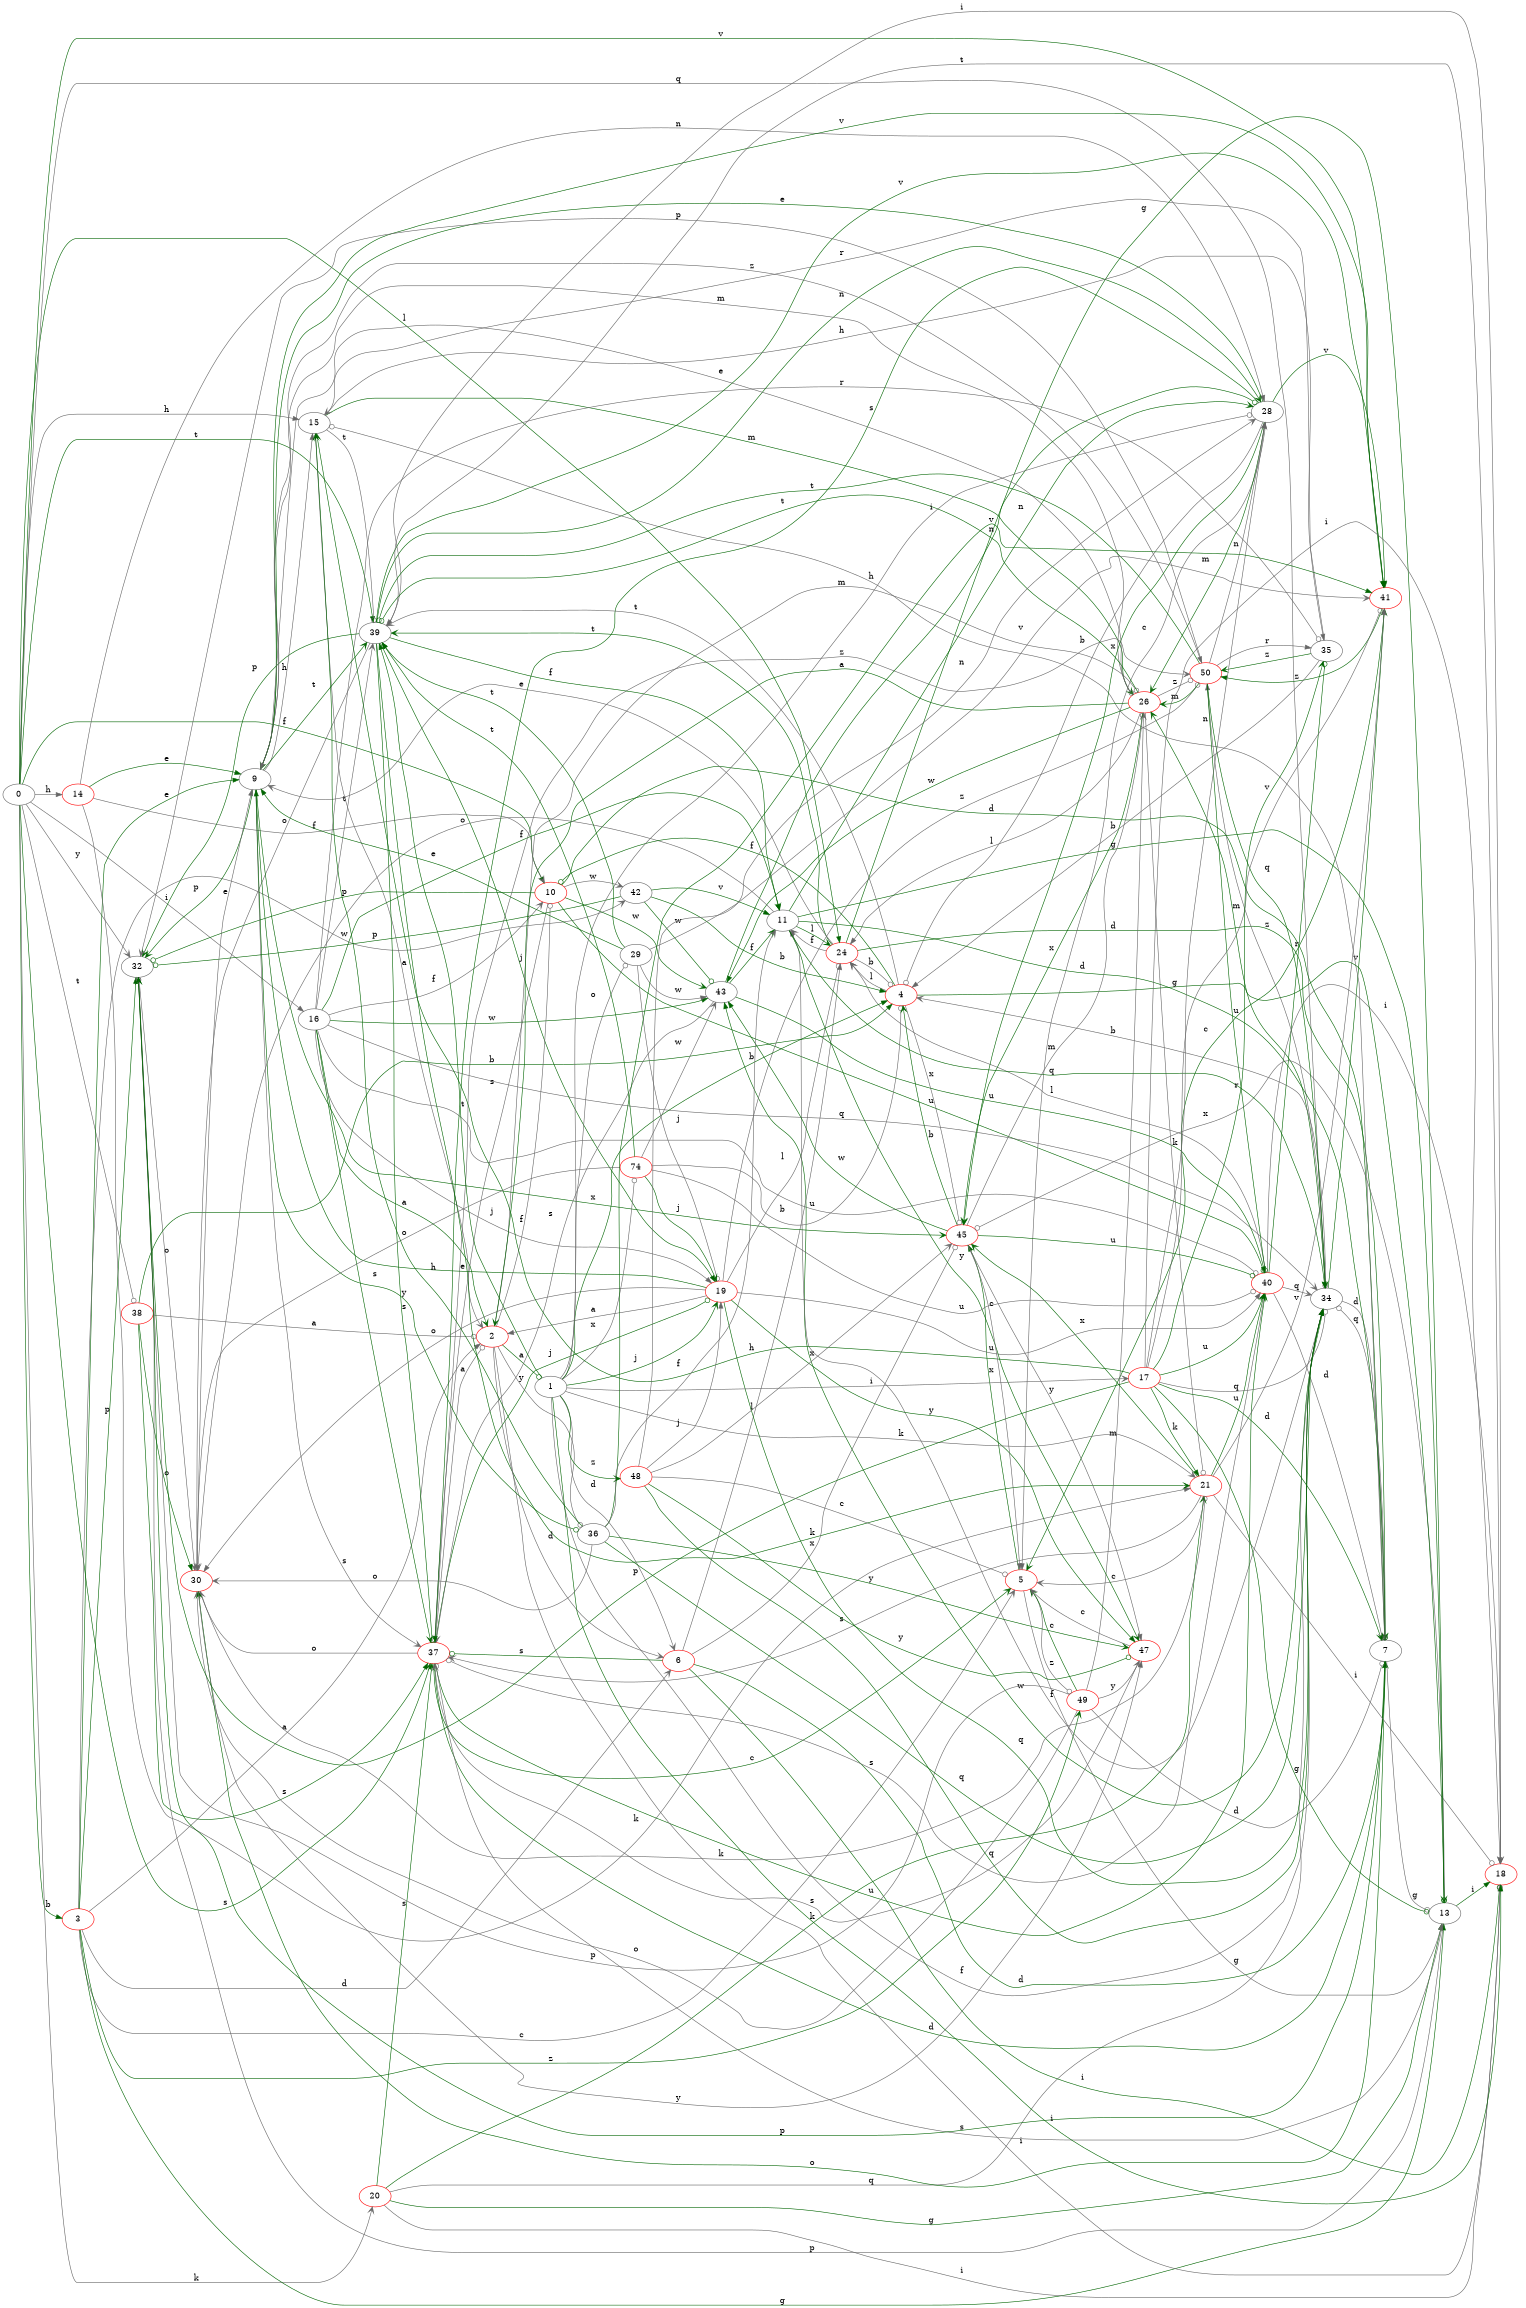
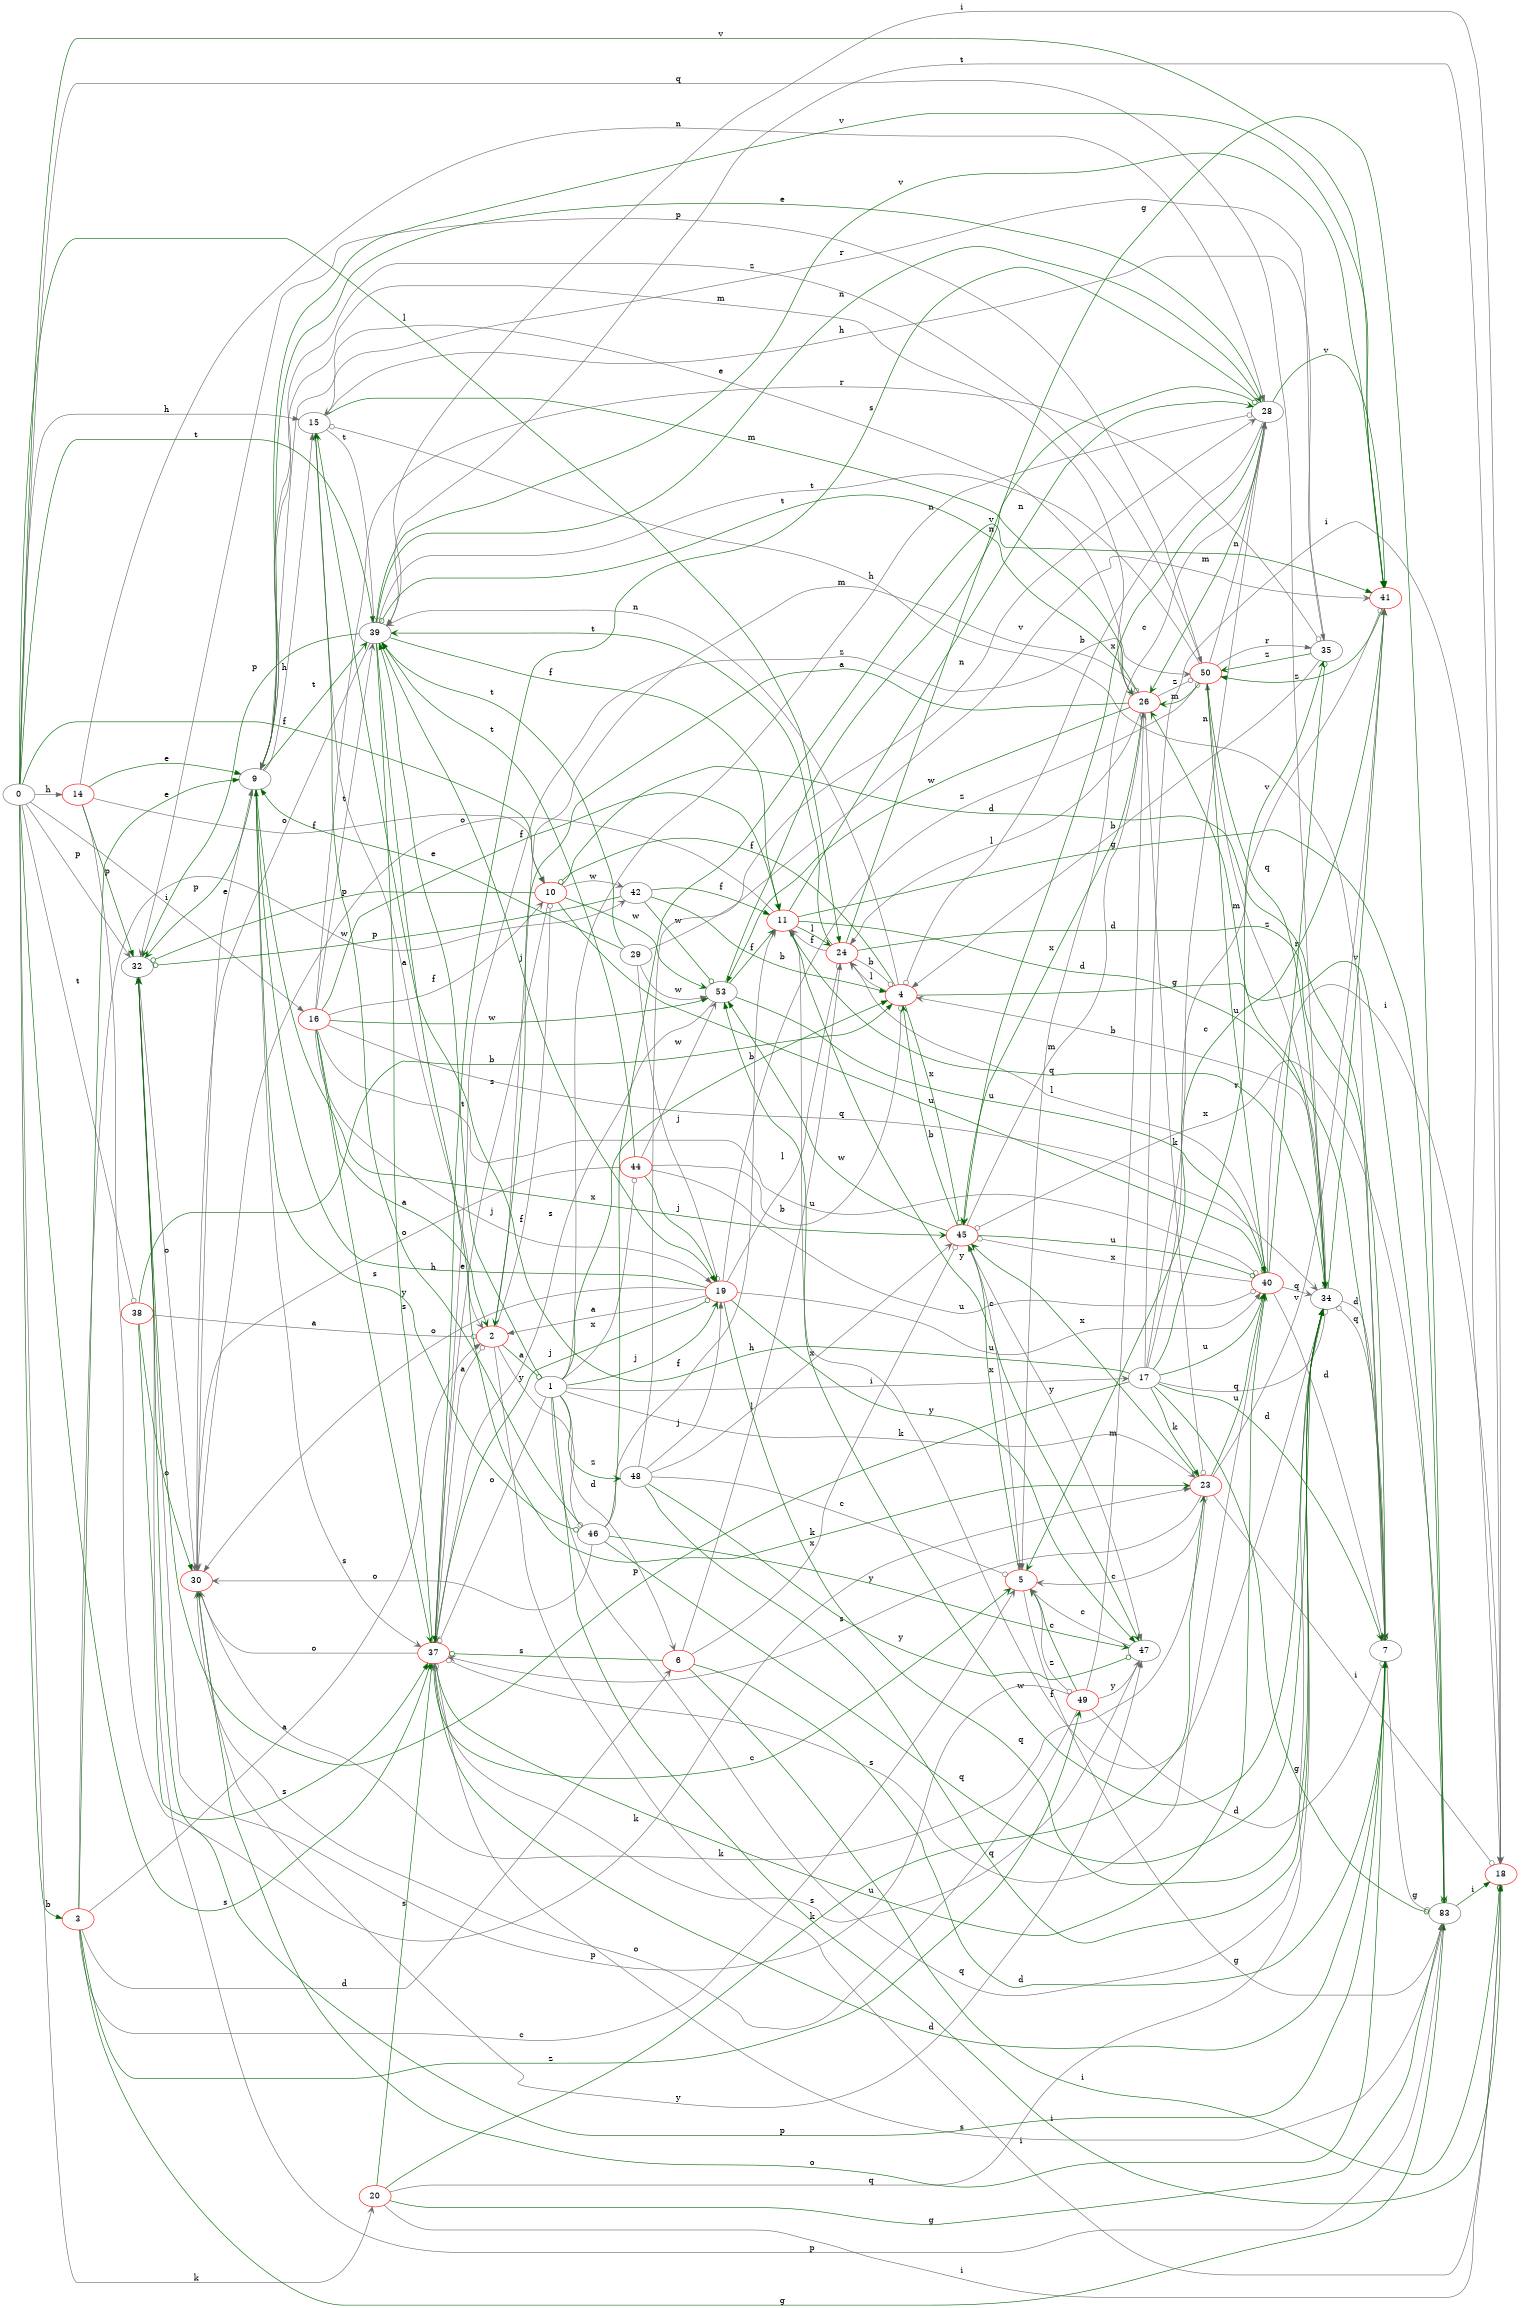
edge "50" -> "39": color darkgreen -> gray40
edge "1" -> "28": label "i" -> "n"
edge "4" -> "39": label "t" -> "n"
edge "24" -> "9": removed, label "e"
edge "0" -> "32": label "y" -> "p"
edge "42" -> "11": label "v" -> "f"
node "11": color gray40 -> red
node "43": label "43" -> "53"
node "16": color gray40 -> red
edge "4" -> "45": color gray40 -> darkgreen
edge "1" -> "29": now "1" -> "37"
node "74": label "74" -> "44"
edge "40" -> "45": added, label "x"
node "17": color red -> gray40
edge "3" -> "32": now "14" -> "32"
node "48": color red -> gray40
node "21": label "21" -> "23"
edge "2" -> "6": removed, label "d"
node "36": label "36" -> "46"
node "47": color red -> gray40
edge "49" -> "32": arrowhead odot -> normal
node "13": label "13" -> "83"
edge "1" -> "34": label "f" -> "q"
